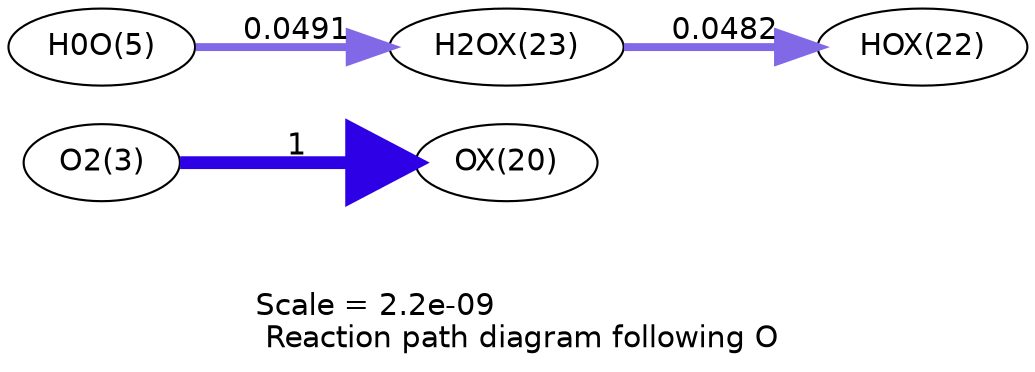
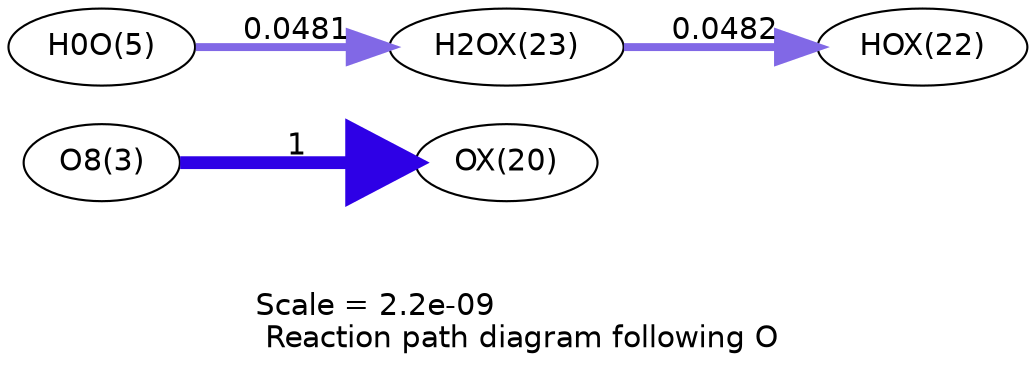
edge "H0O(5)" -> "H2OX(23)": label " 0.0491" -> " 0.0481"
node "O2(3)": label "O2(3)" -> "O8(3)"
